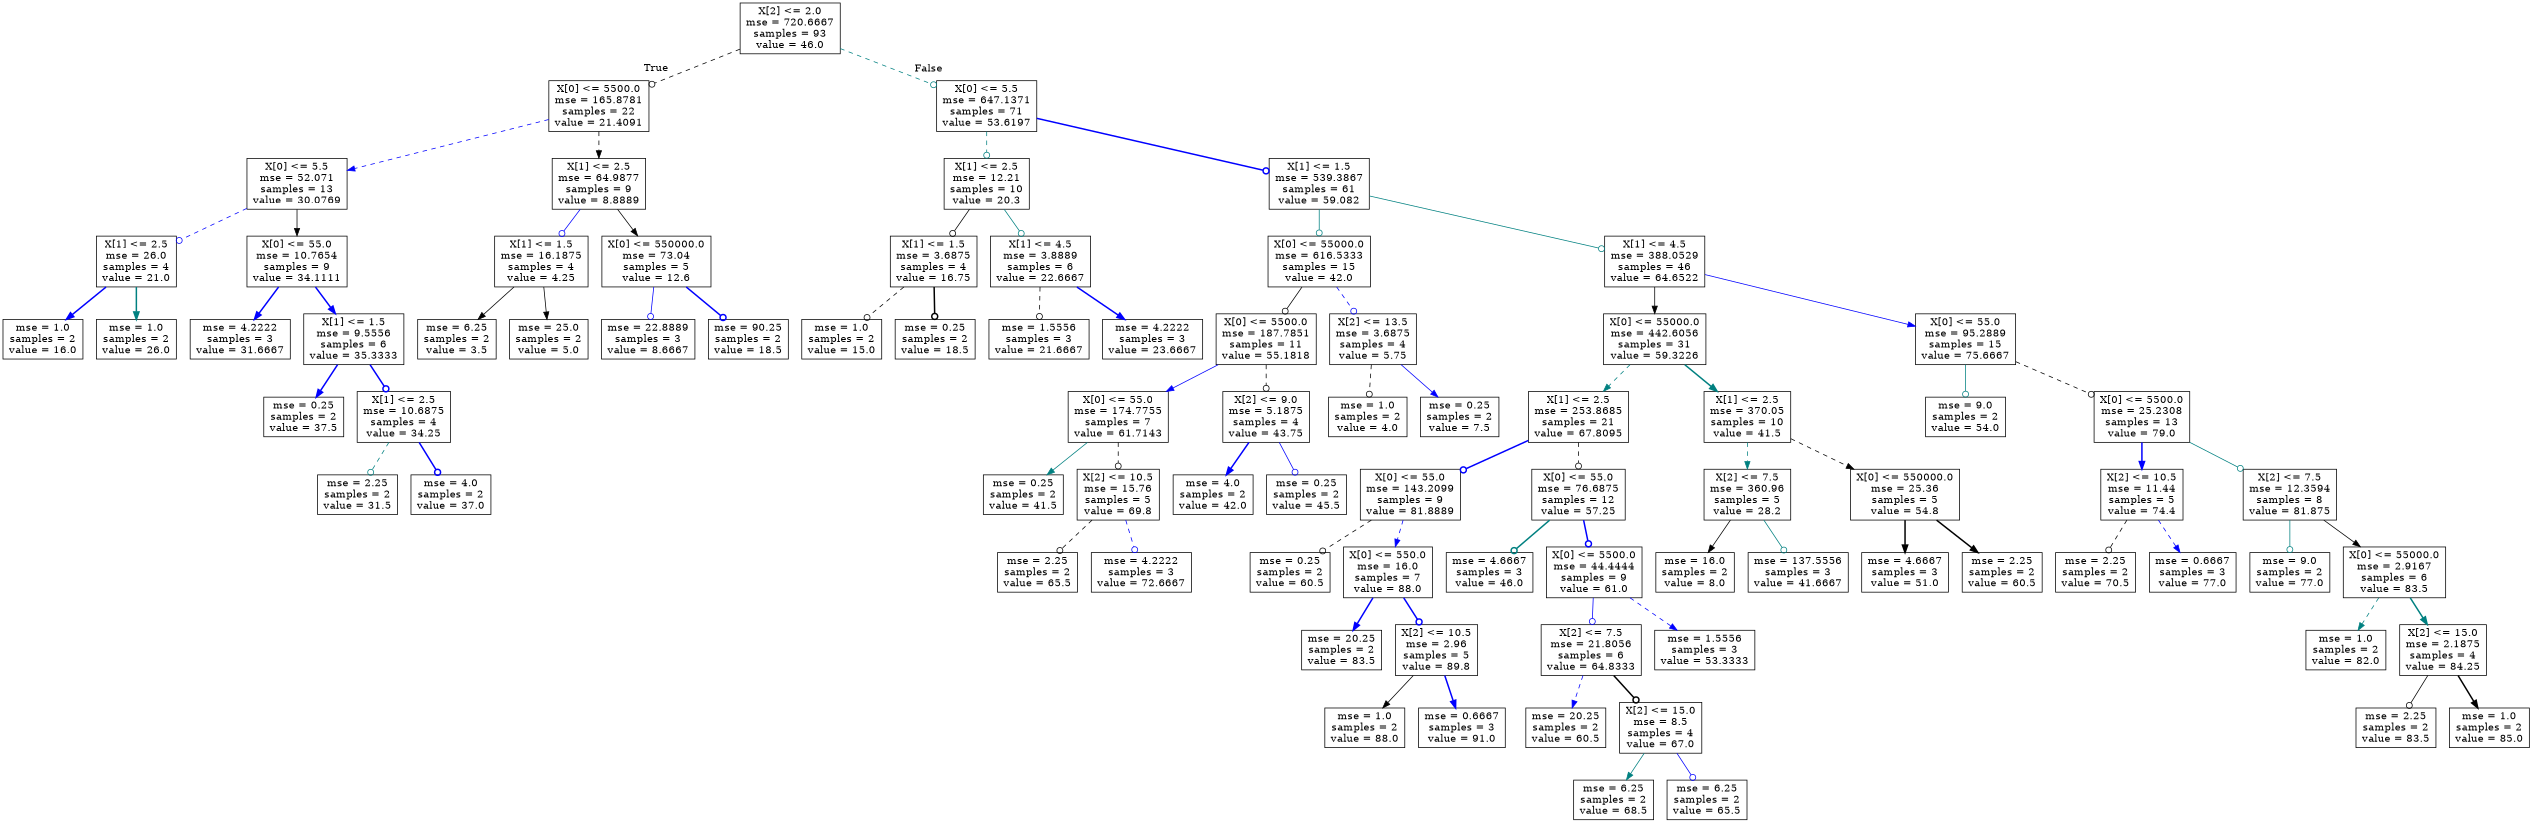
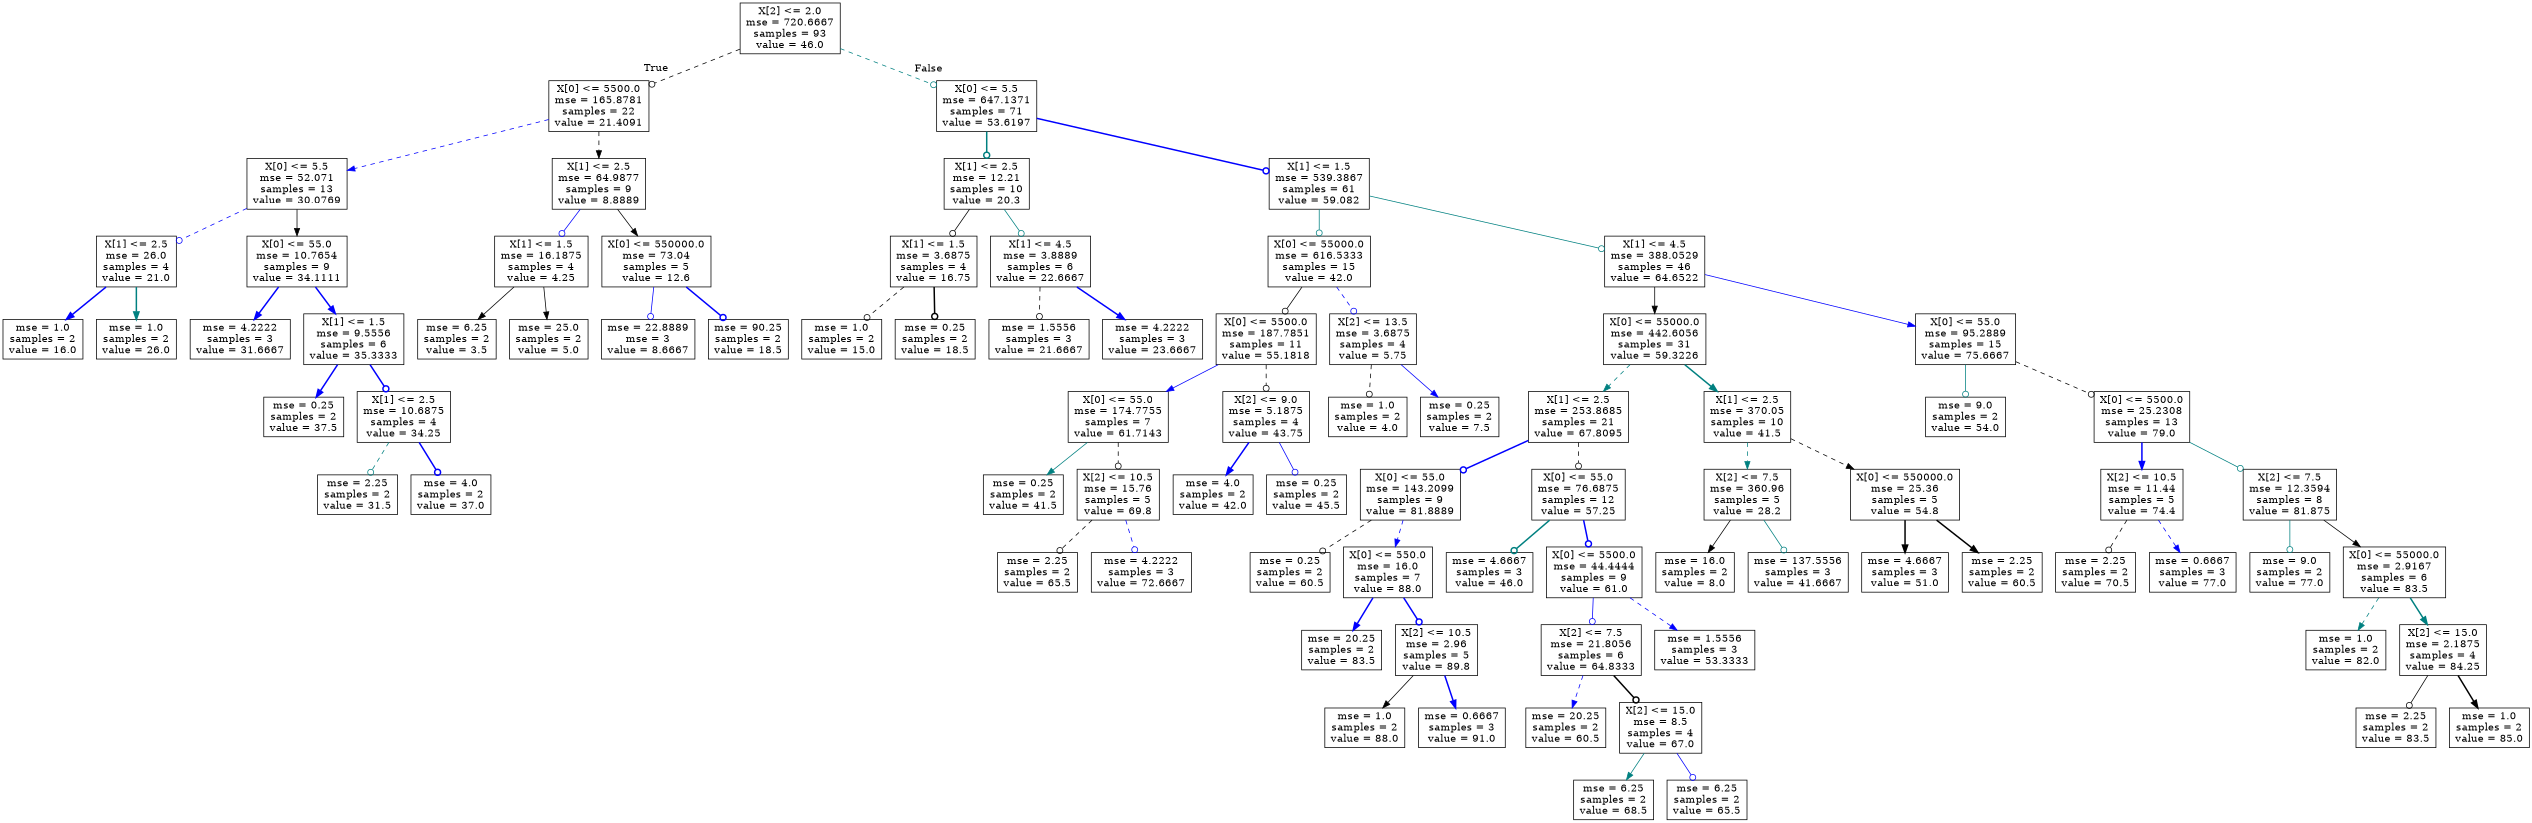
edge "X[0] <= 5.5 mse = 647.1371 samples = 71 value = 53.6197" -> "X[1] <= 2.5 mse = 12.21 samples = 10 value = 20.3": style dashed -> bold
node "mse = 22.8889 samples = 3 value = 8.6667": label "mse = 22.8889 samples = 3 value = 8.6667" -> "mse = 22.8889 mse = 3 value = 8.6667"
